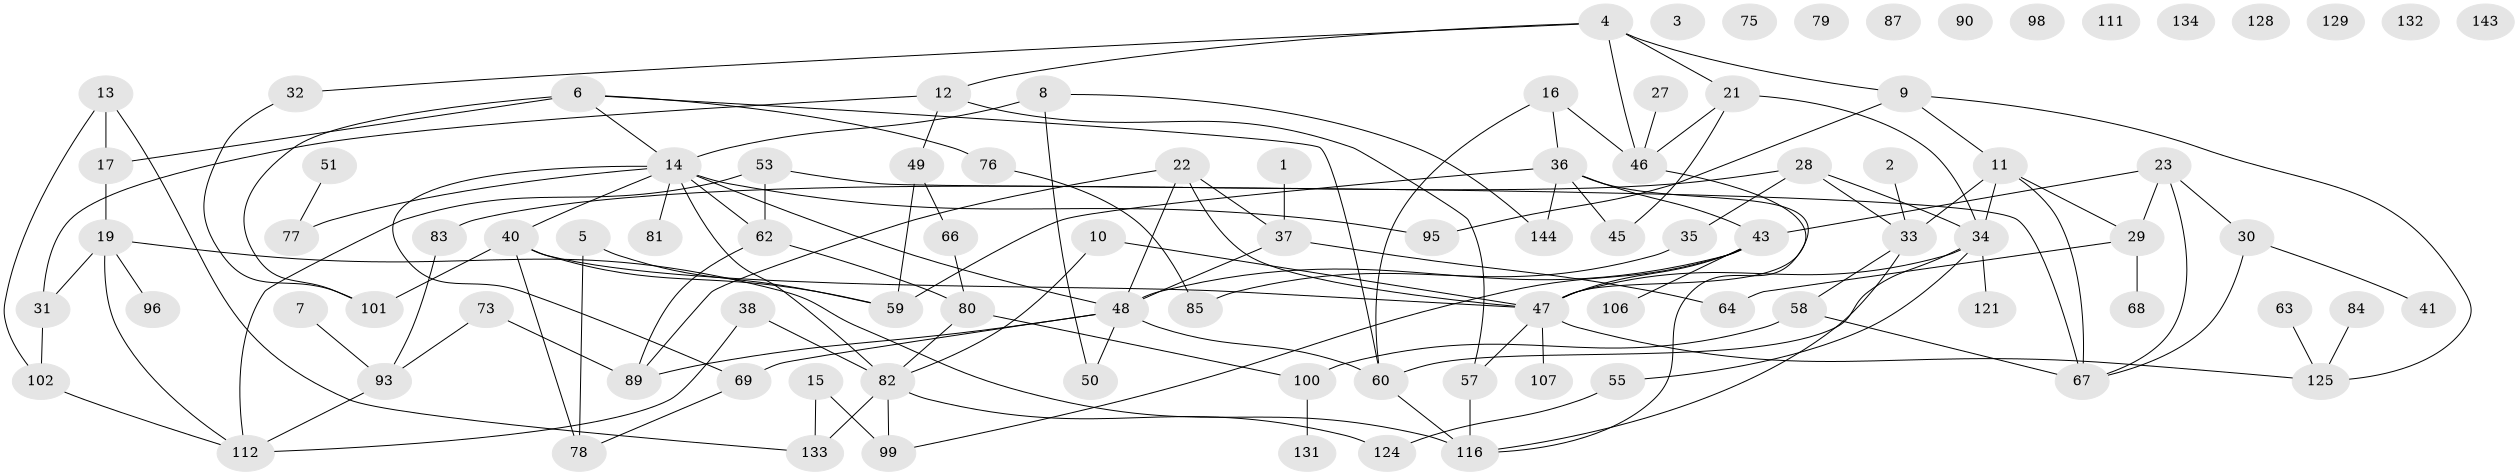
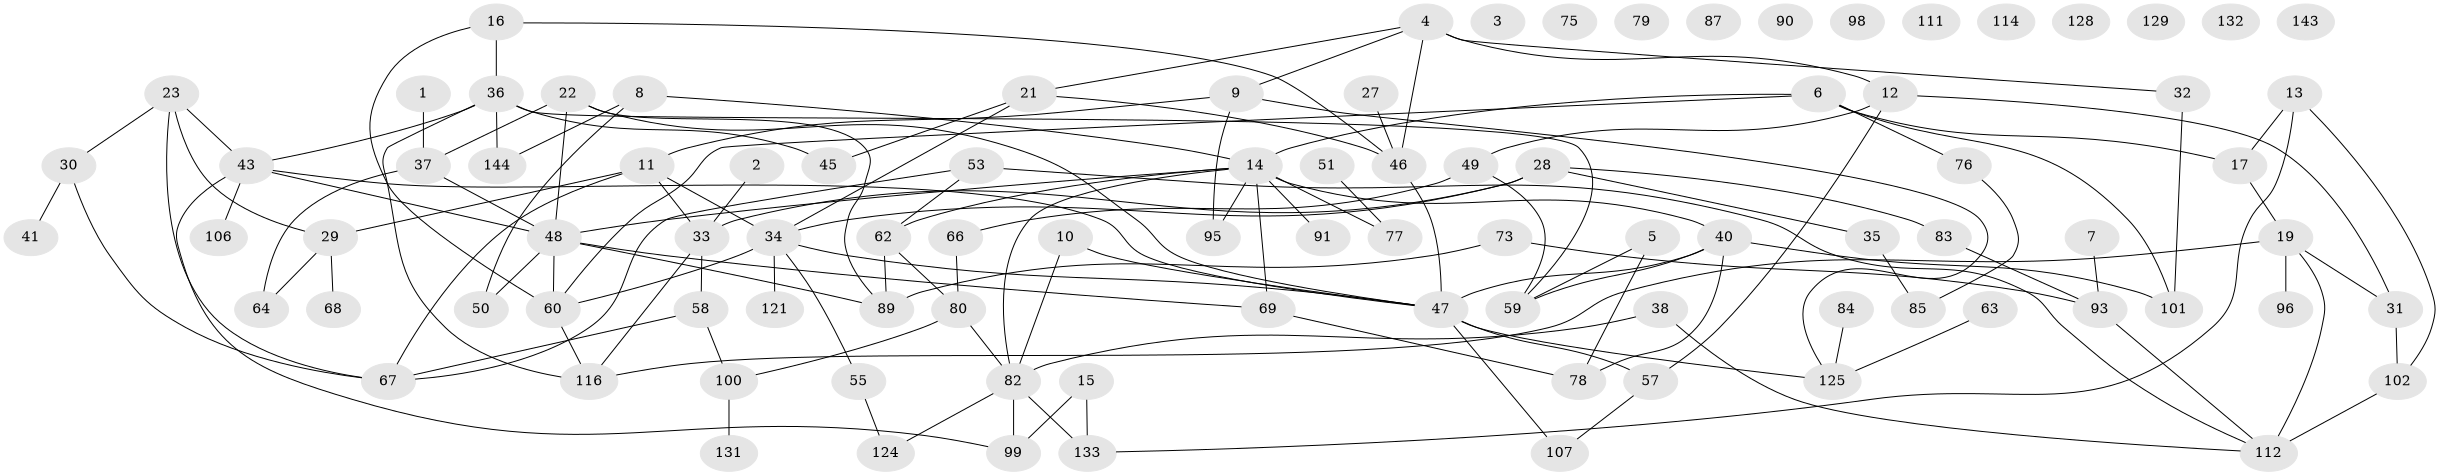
node "134": label "134" -> "114"
node "81": label "81" -> "91"
edge "57" -- "116": now "57" -- "107"
